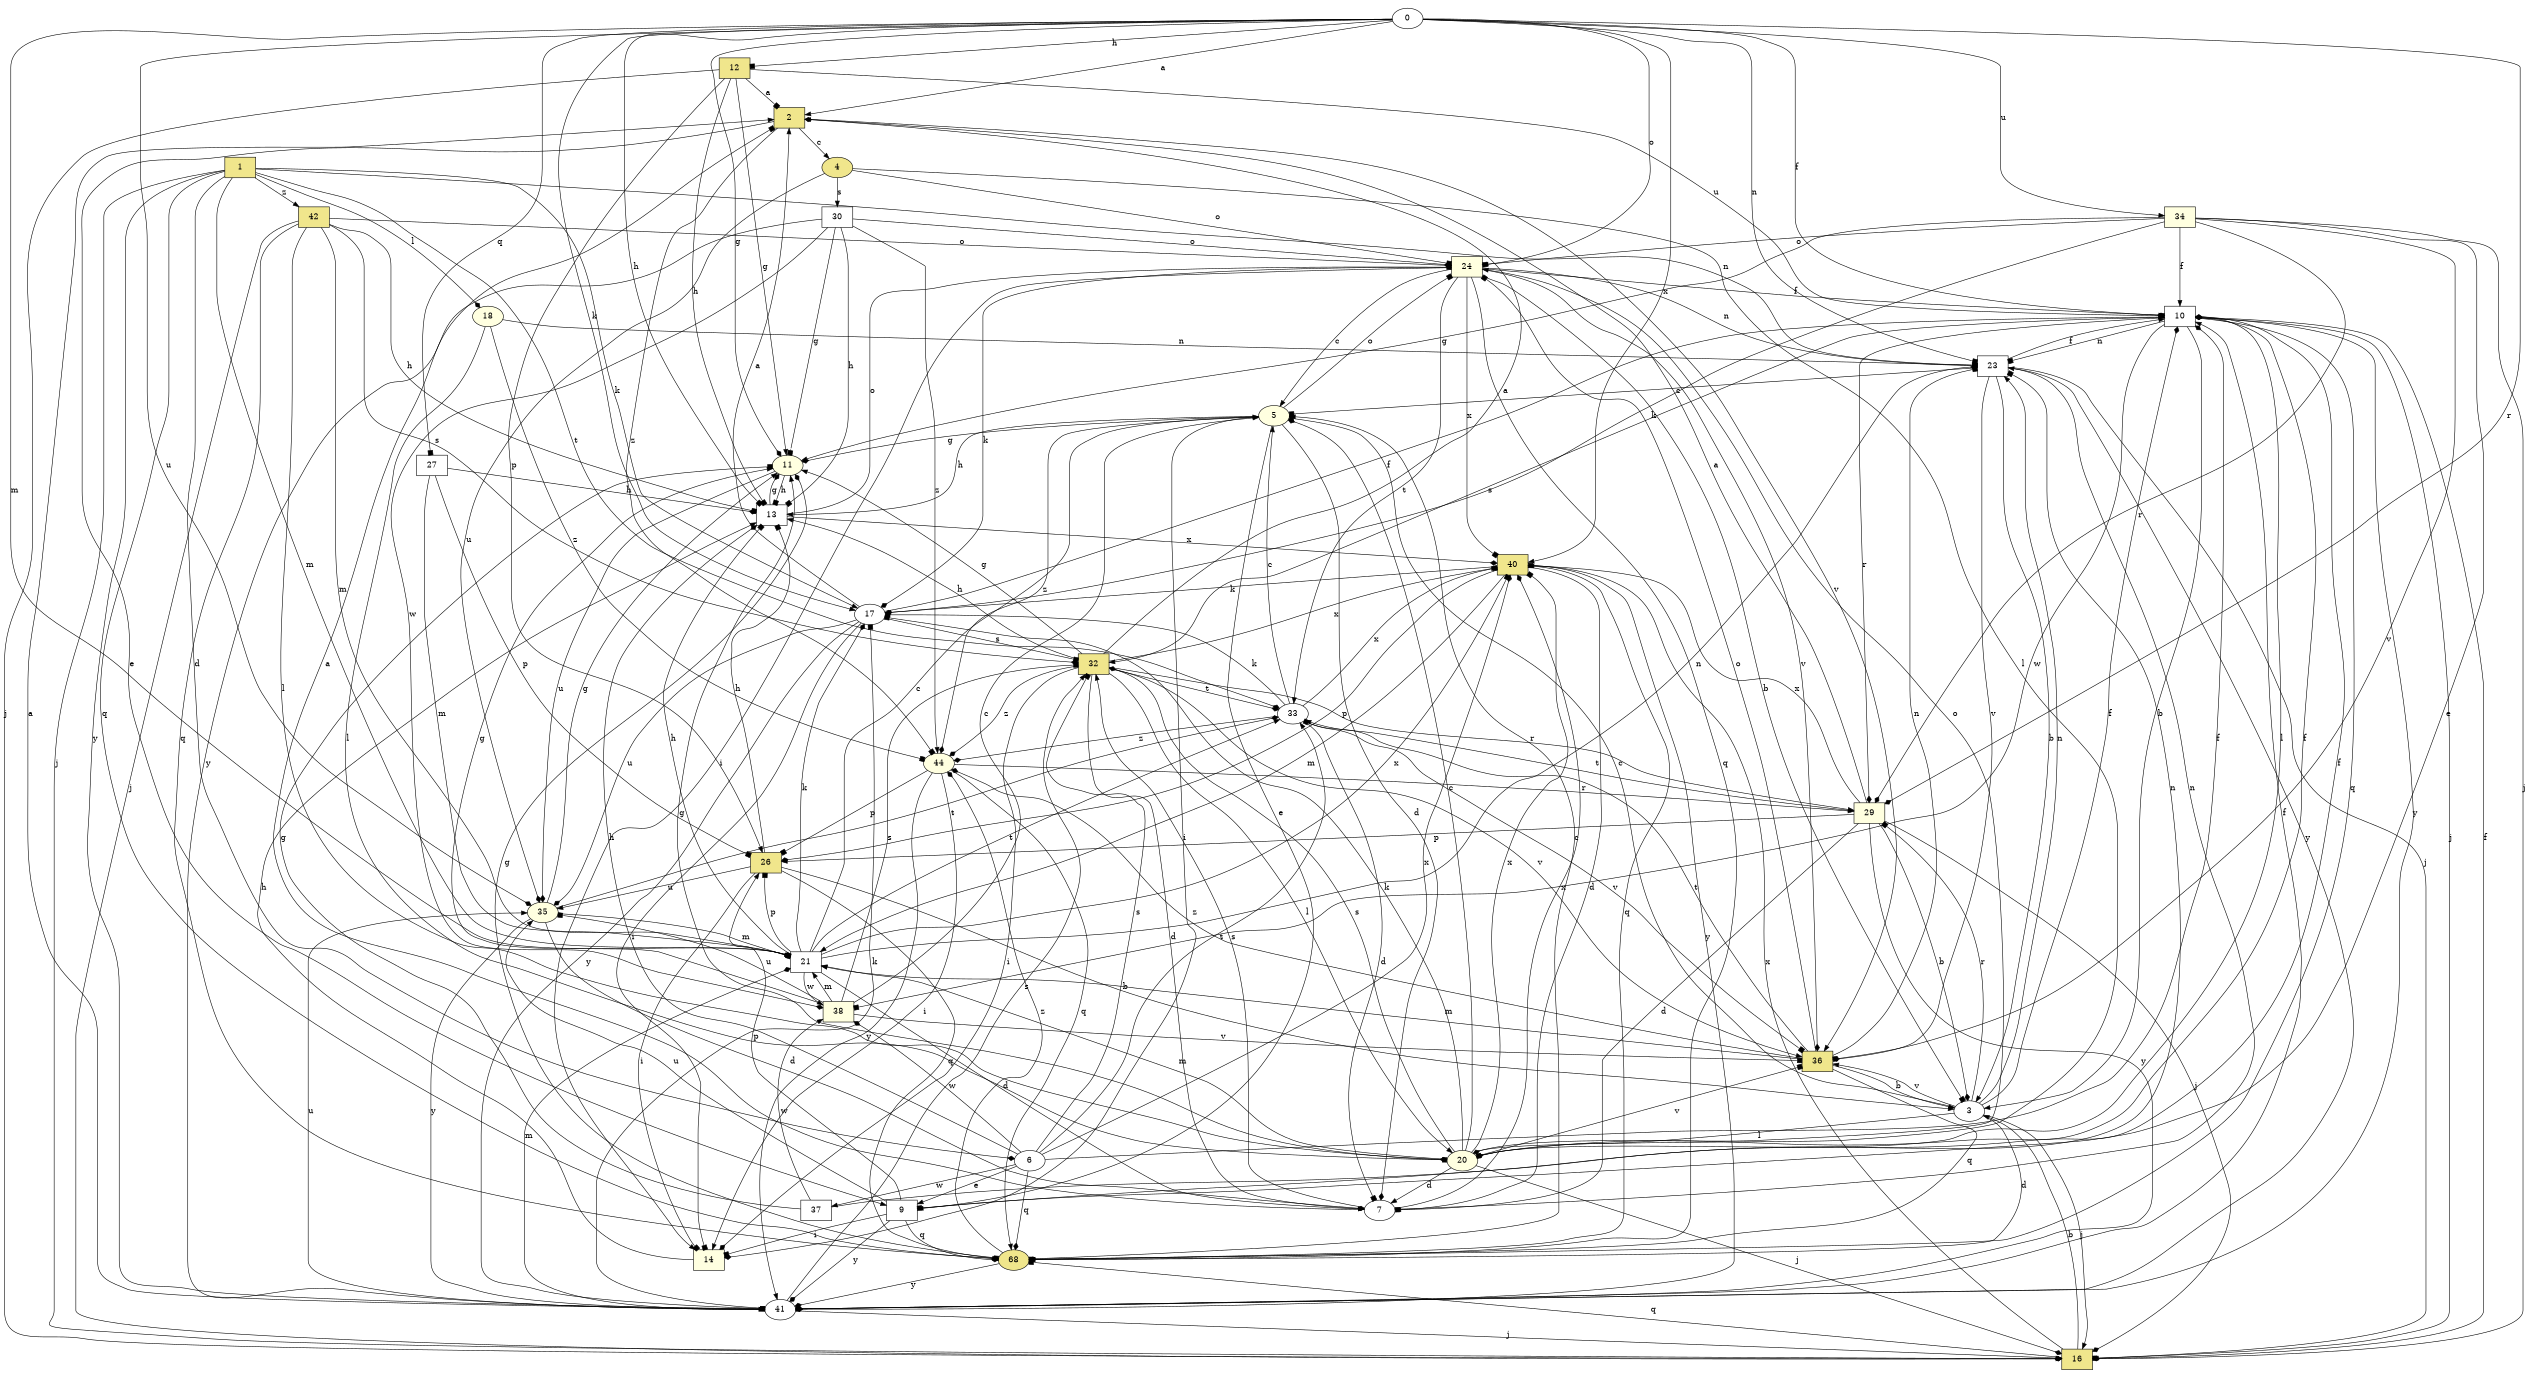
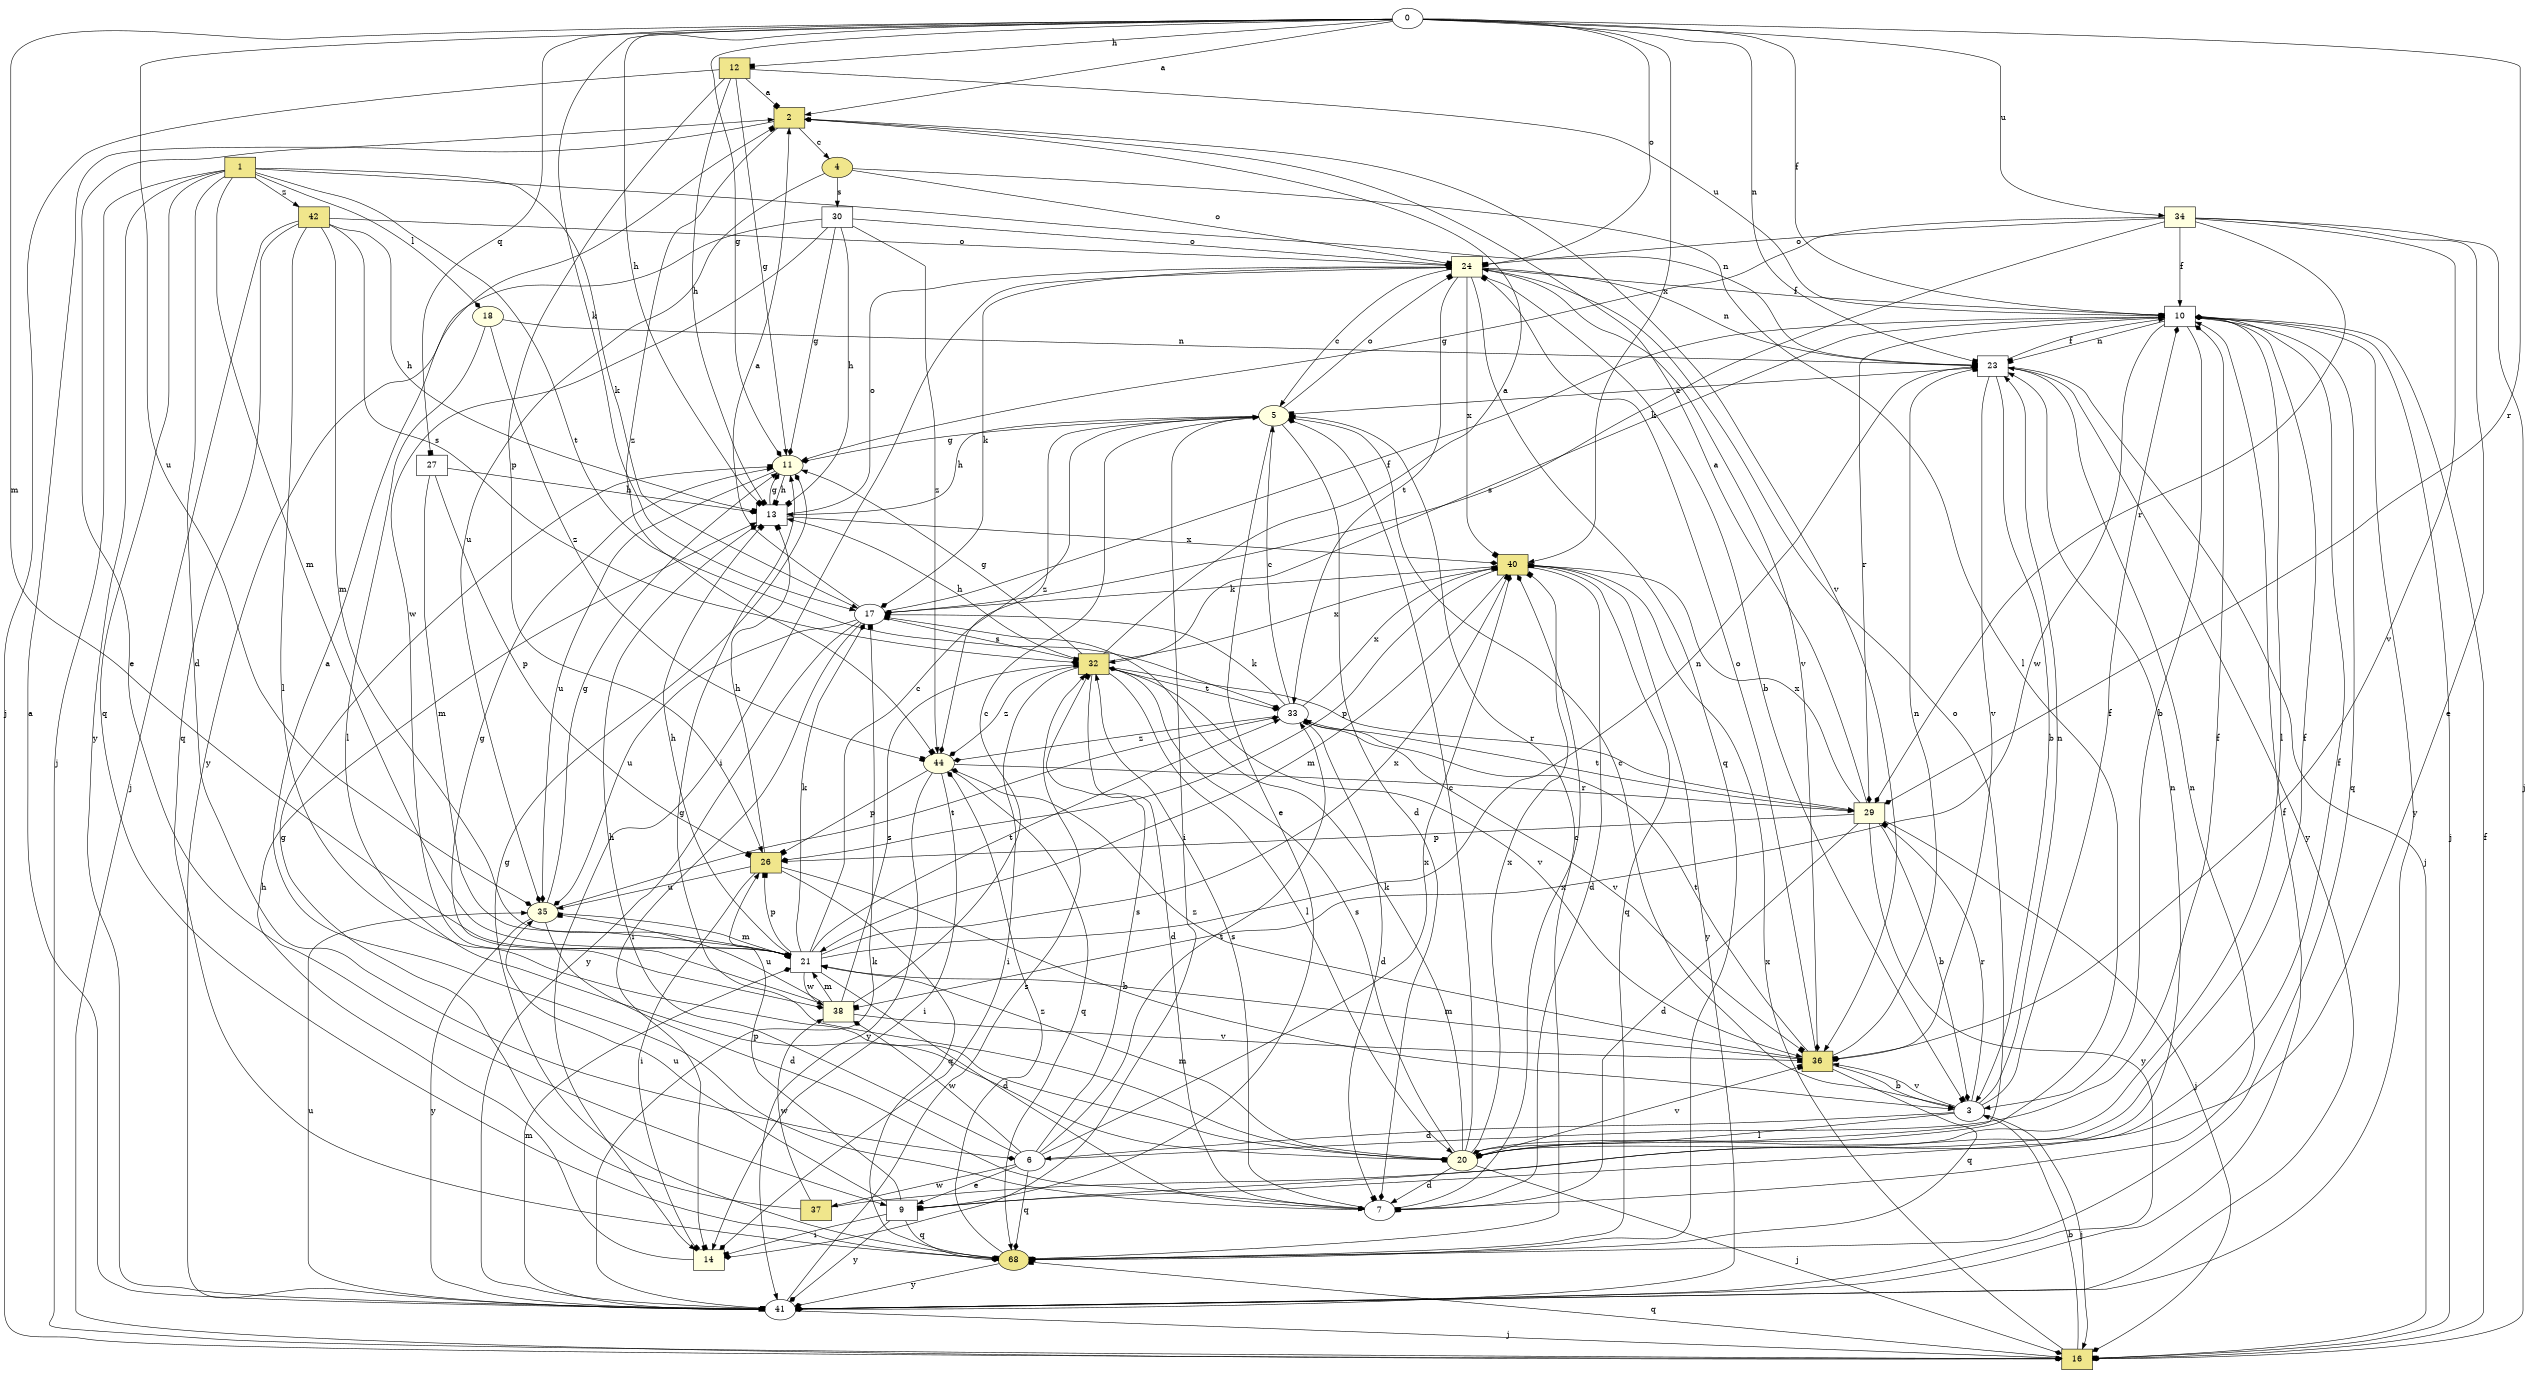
edge "30" -> "11": arrowhead box -> diamond
edge "9" -> "23": arrowhead box -> normal
node "37": fillcolor white -> khaki
edge "3" -> "68": now "3" -> "6"
